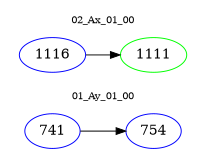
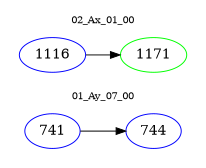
node "1111": label "1111" -> "1171"
cluster "01_Ay_01_00": label "01_Ay_01_00" -> "01_Ay_07_00"
node "754": label "754" -> "744"
